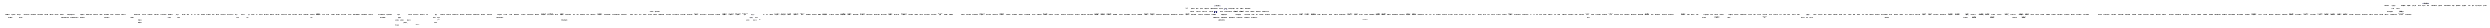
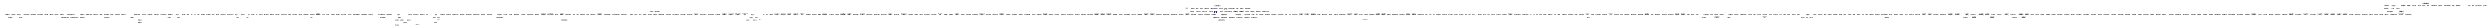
node "threadmanager.cpp": removed
node "console_logging.cpp": added
node "multiple_gather_ops _2001.cpp": added
node "foreachn_projection _bad_alloc.cpp": added
node "partition_copy_range.cpp": added
